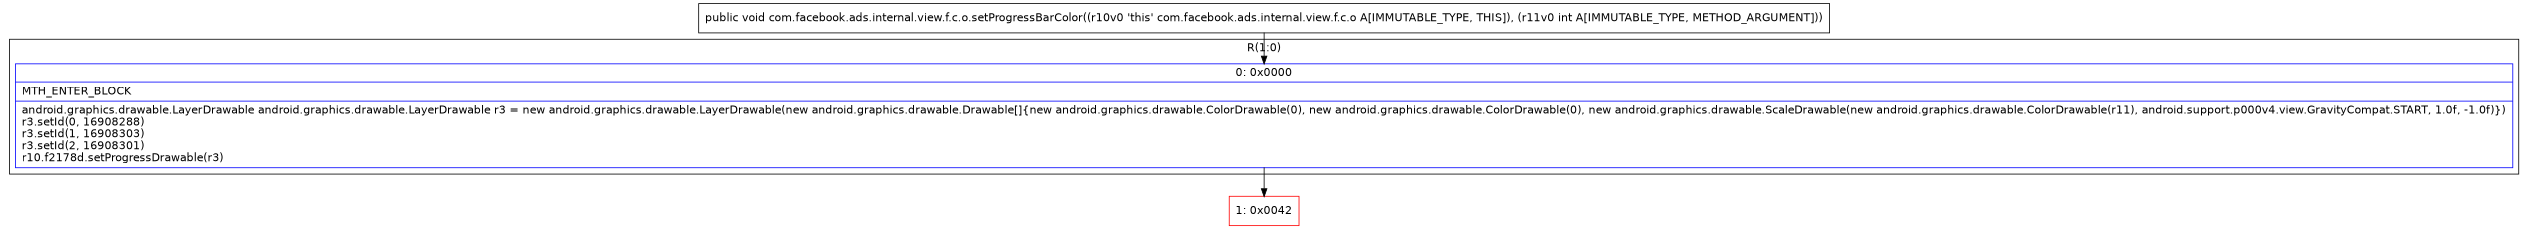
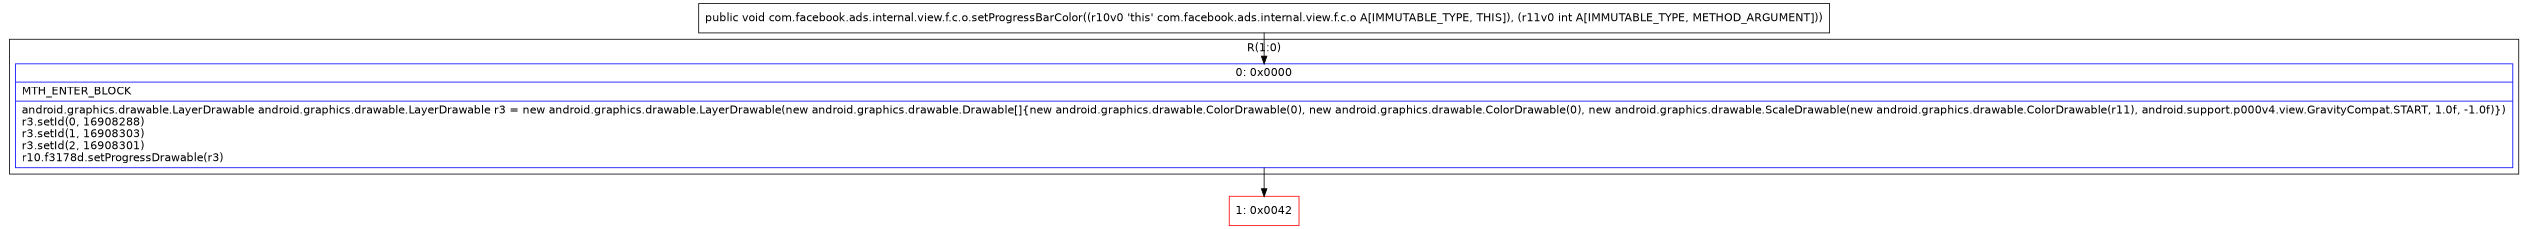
node "0: 0x0000": text "r10.f2178d.setProgressDrawable(r3)" -> "r10.f3178d.setProgressDrawable(r3)"
